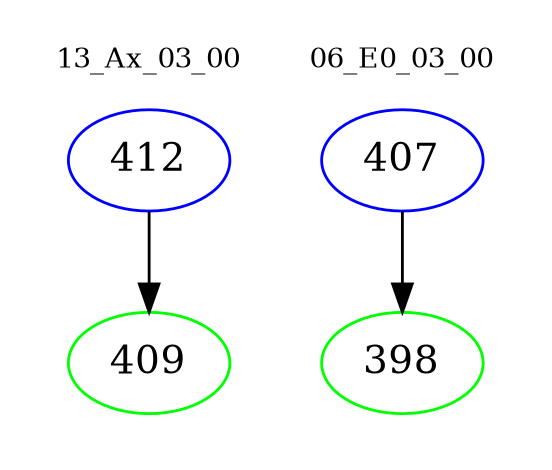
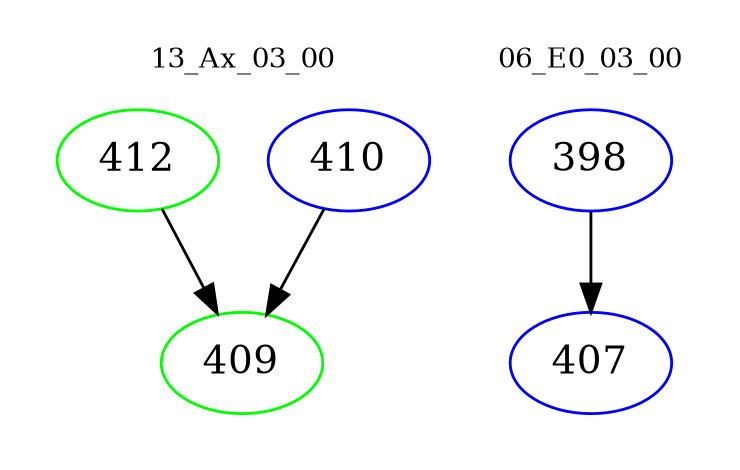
node "412": color blue -> green
node "410": added
edge "407" -> "398": reversed
node "398": color green -> blue
